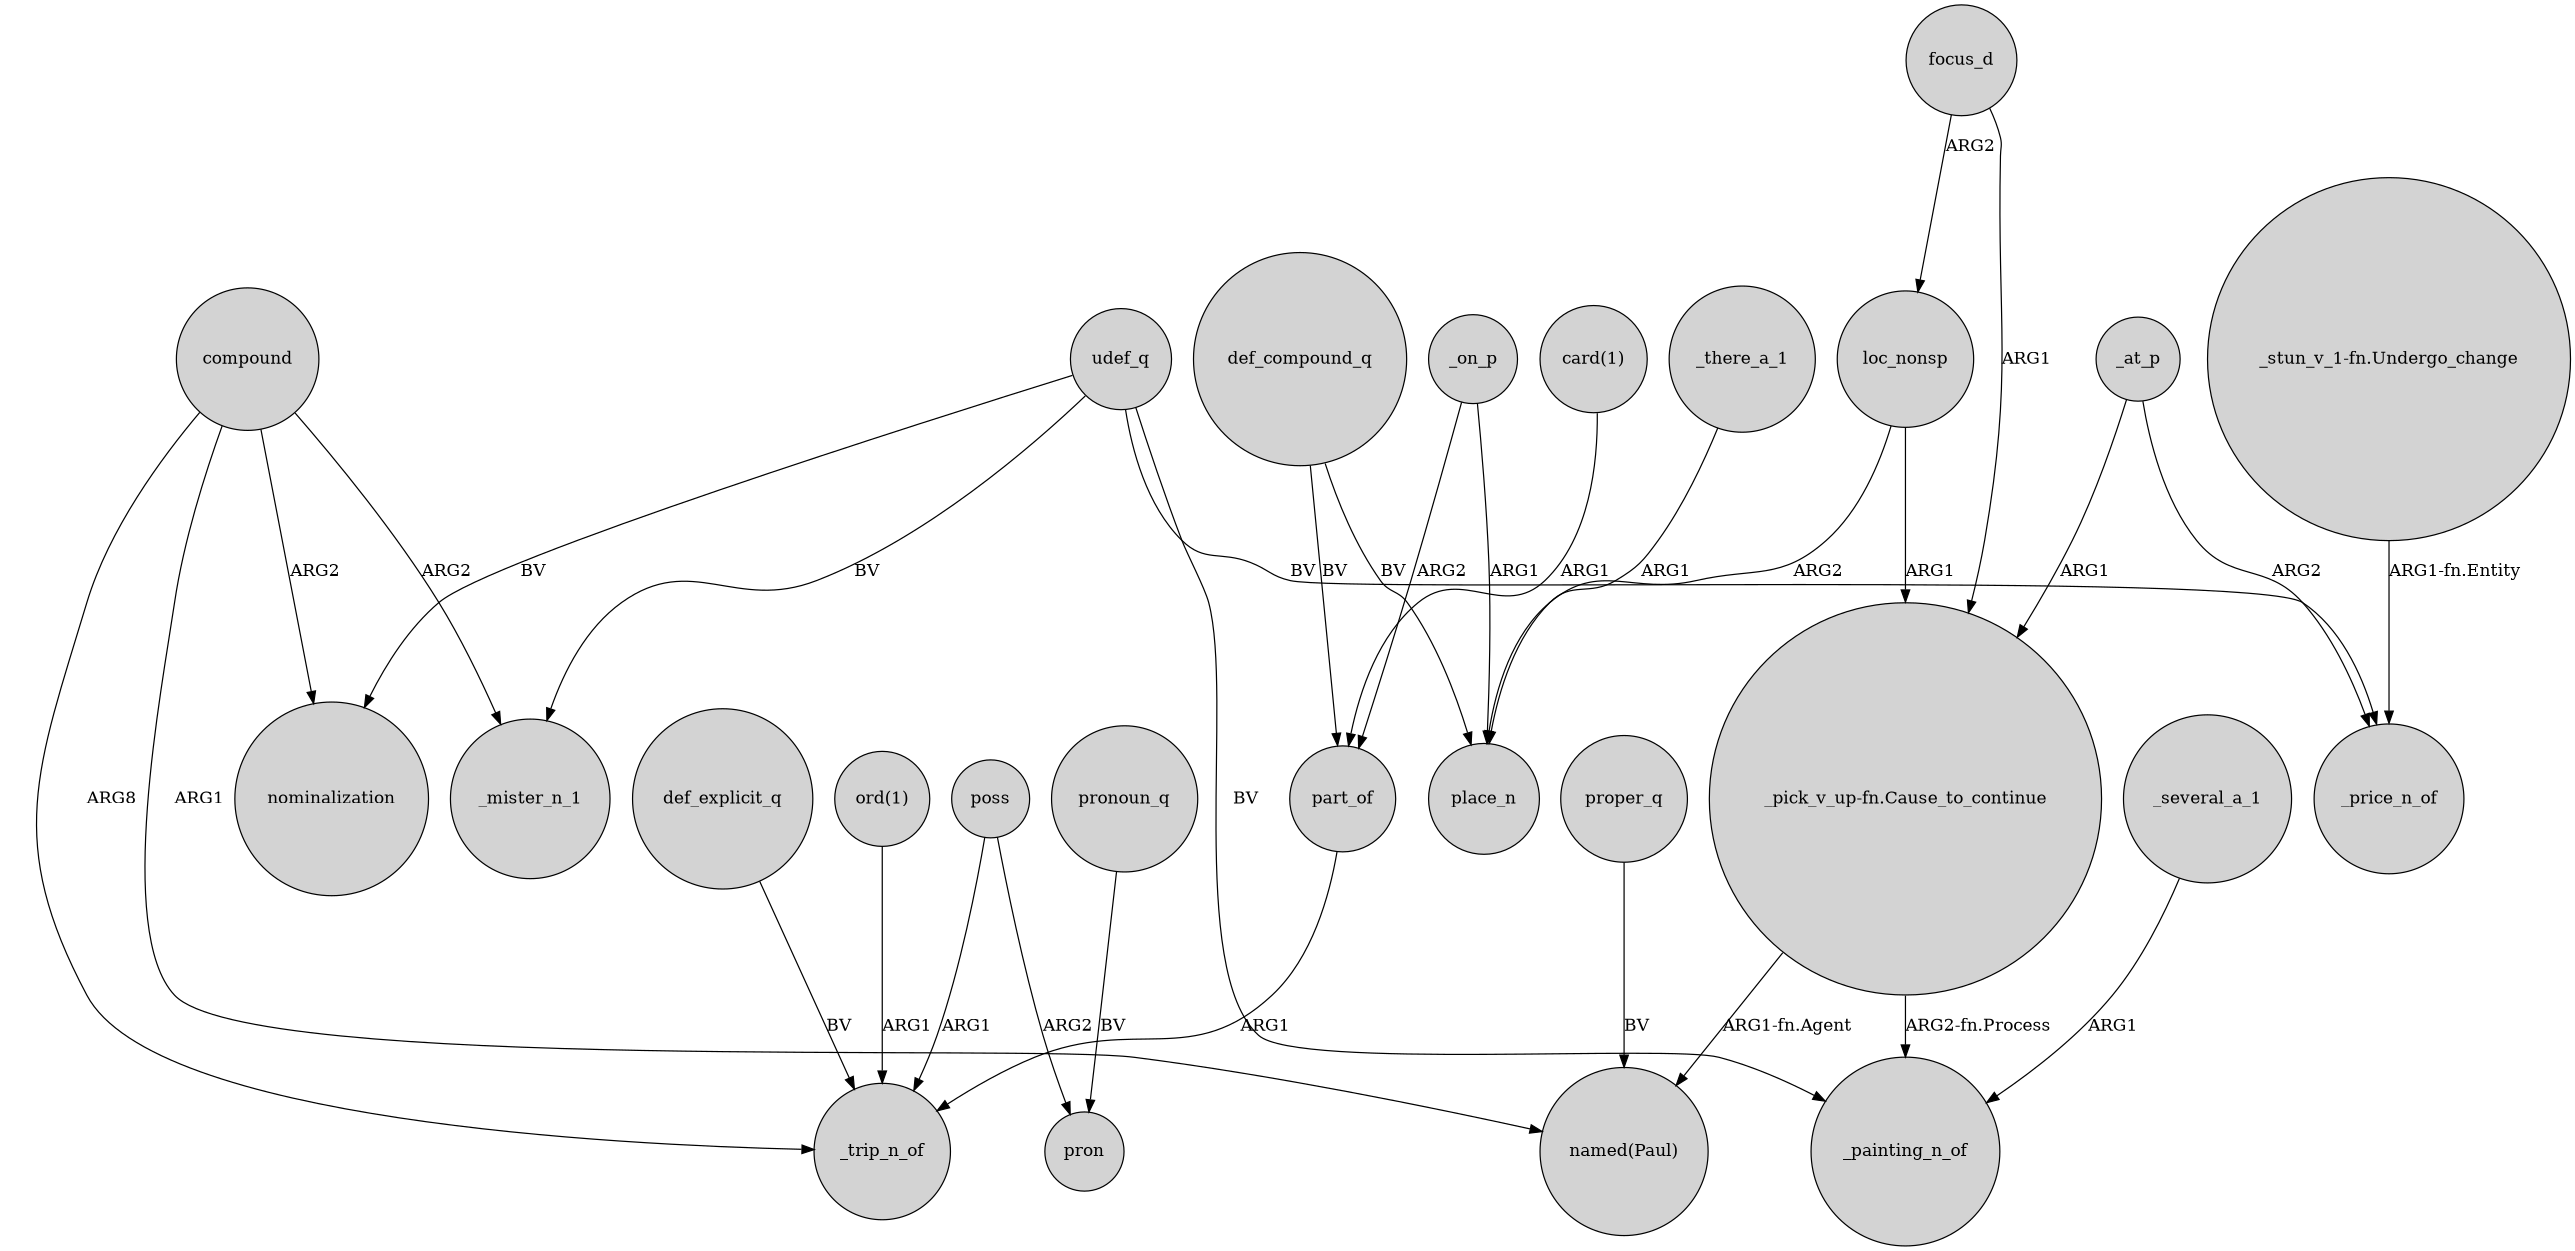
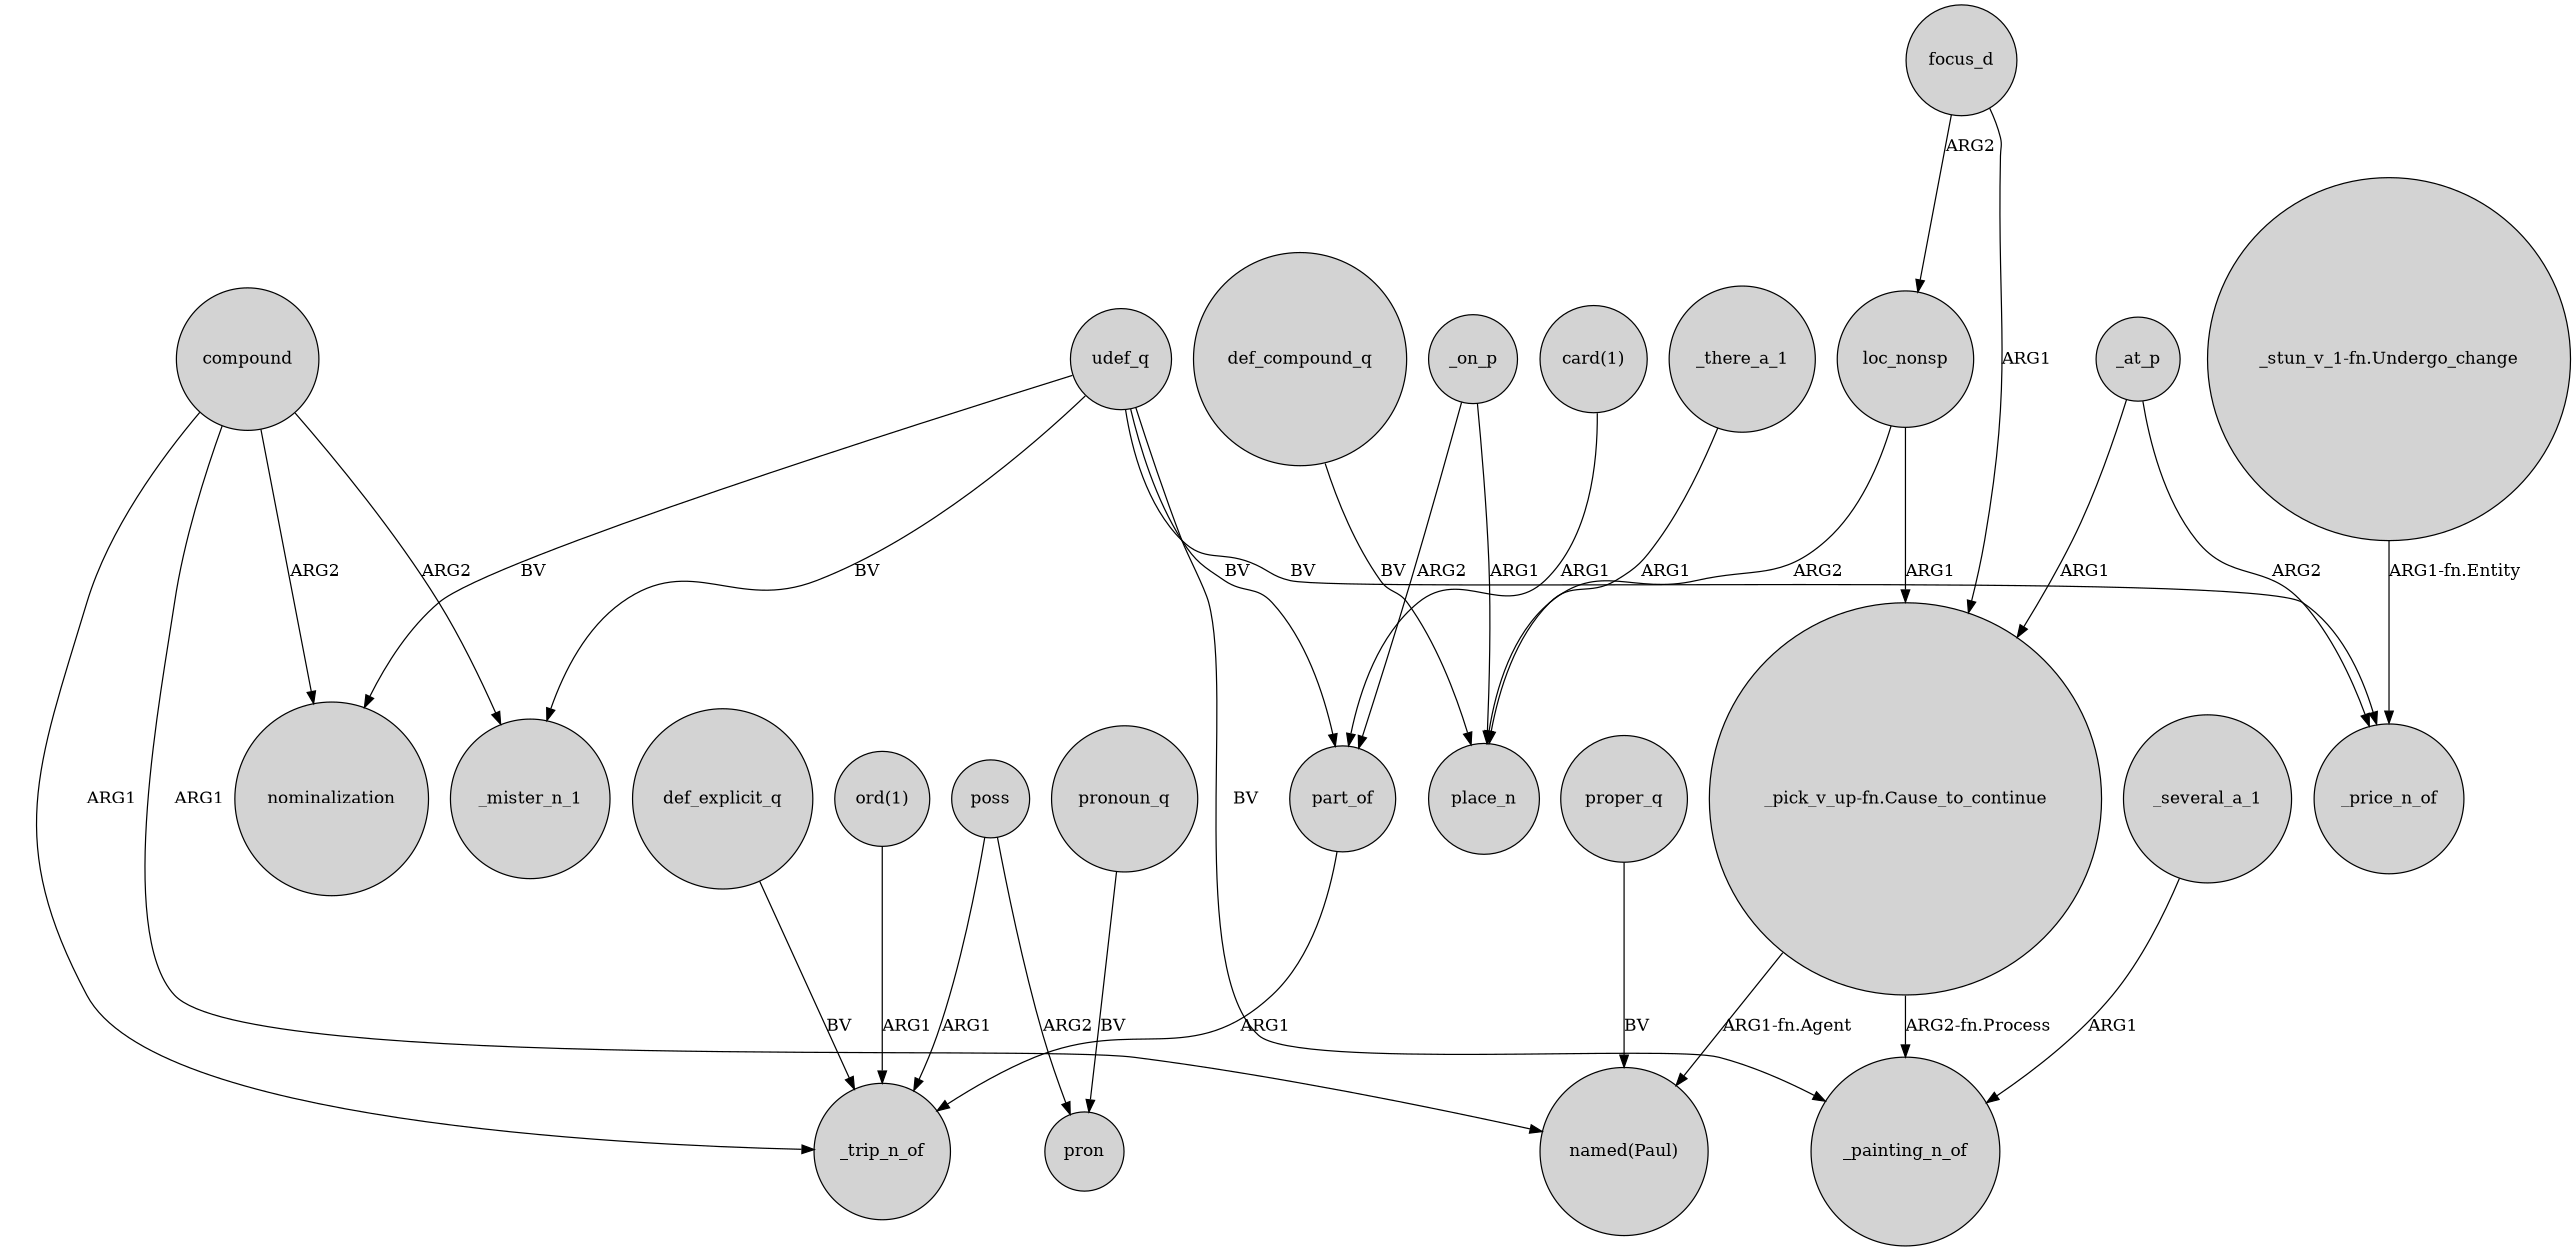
edge "def_compound_q" -> "part_of": now "udef_q" -> "part_of"
edge "compound" -> "_trip_n_of": label "ARG8" -> "ARG1"
